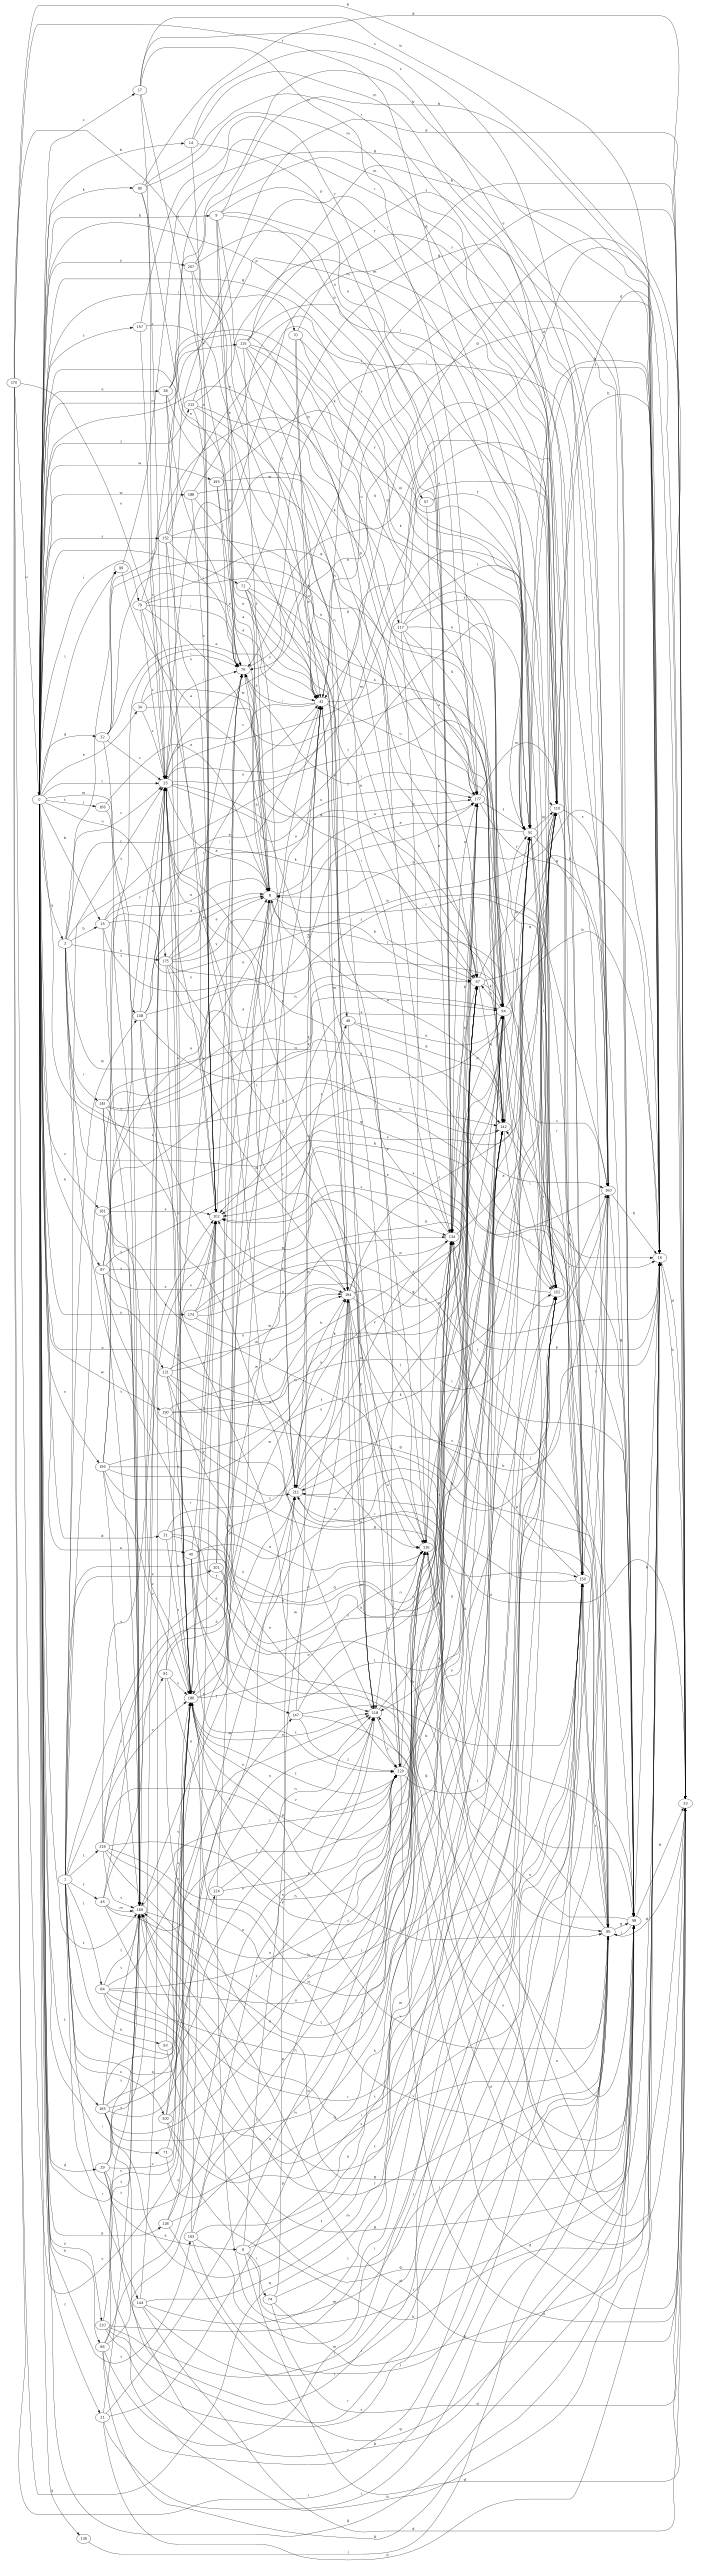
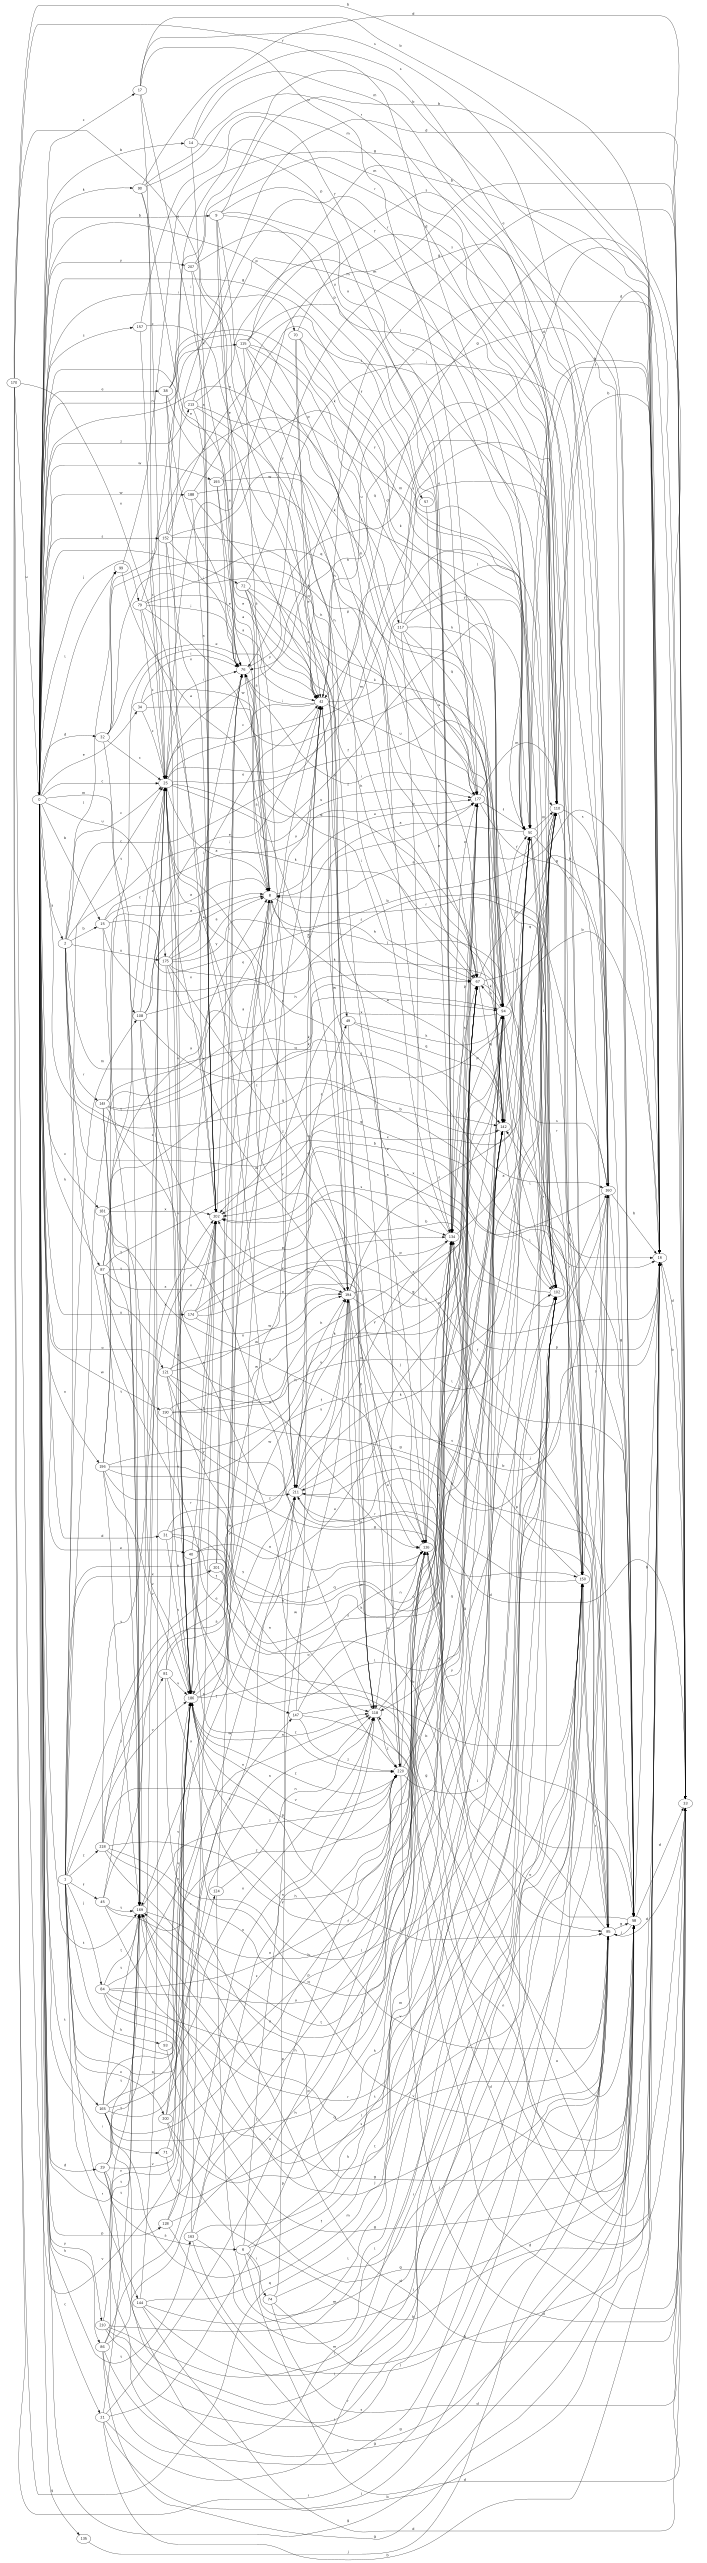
edge "57" -> "50": removed, label "f"
node "166": removed
edge "124" -> "220": removed, label "z"
edge "218" -> "169": removed, label "t"
edge "45" -> "169": label "m" -> "t"
edge "21" -> "102": added, label "l"
